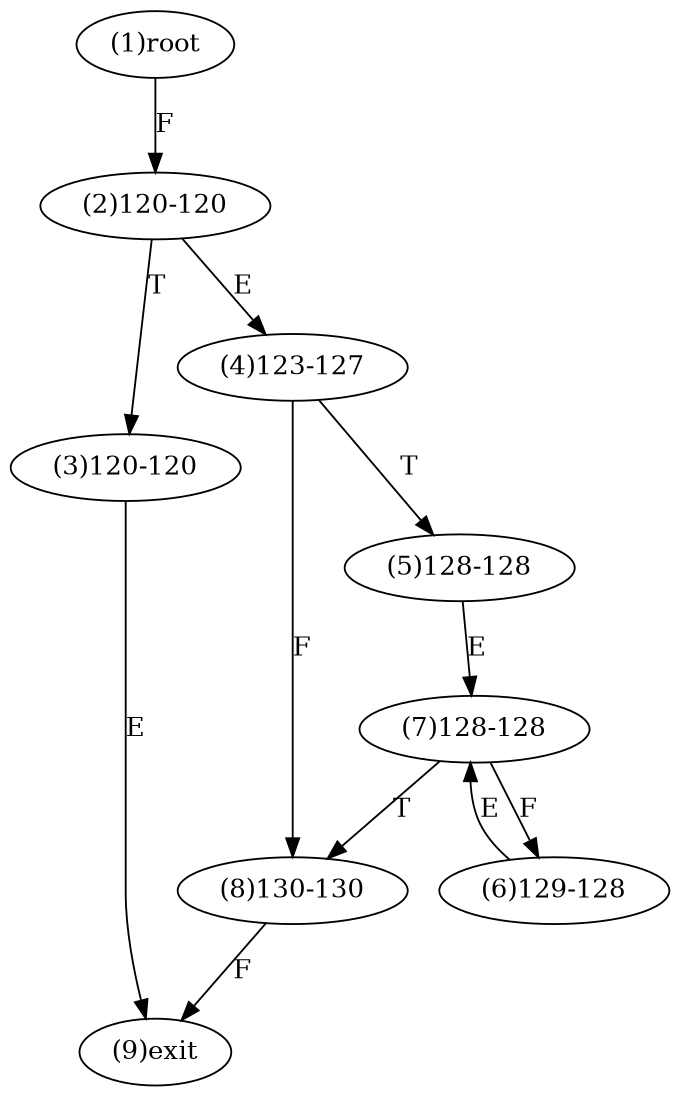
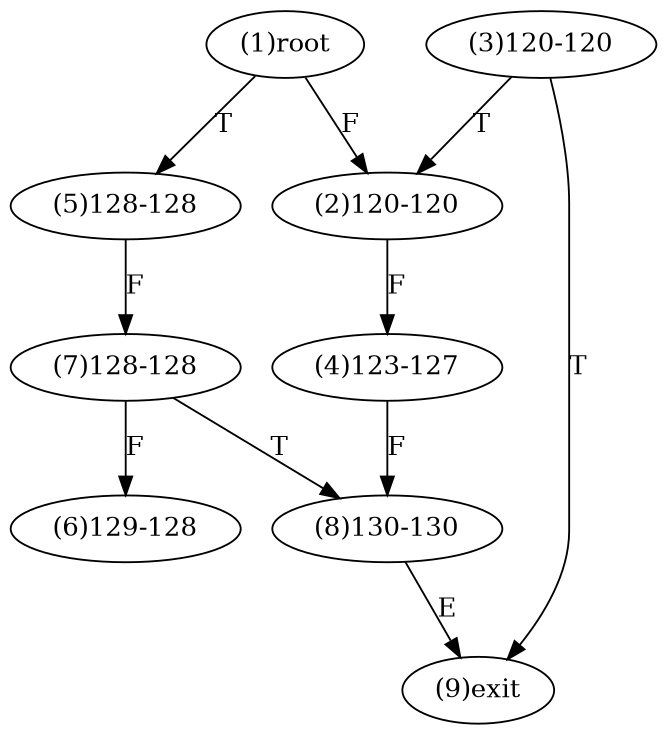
edge "(2)120-120" -> "(4)123-127": label "E" -> "F"
edge "(2)120-120" -> "(3)120-120": reversed
edge "(4)123-127" -> "(5)128-128": now "(1)root" -> "(5)128-128"
edge "(5)128-128" -> "(7)128-128": label "E" -> "F"
edge "(3)120-120" -> "(9)exit": label "E" -> "T"
edge "(6)129-128" -> "(7)128-128": removed, label "E"
edge "(8)130-130" -> "(9)exit": label "F" -> "E"
